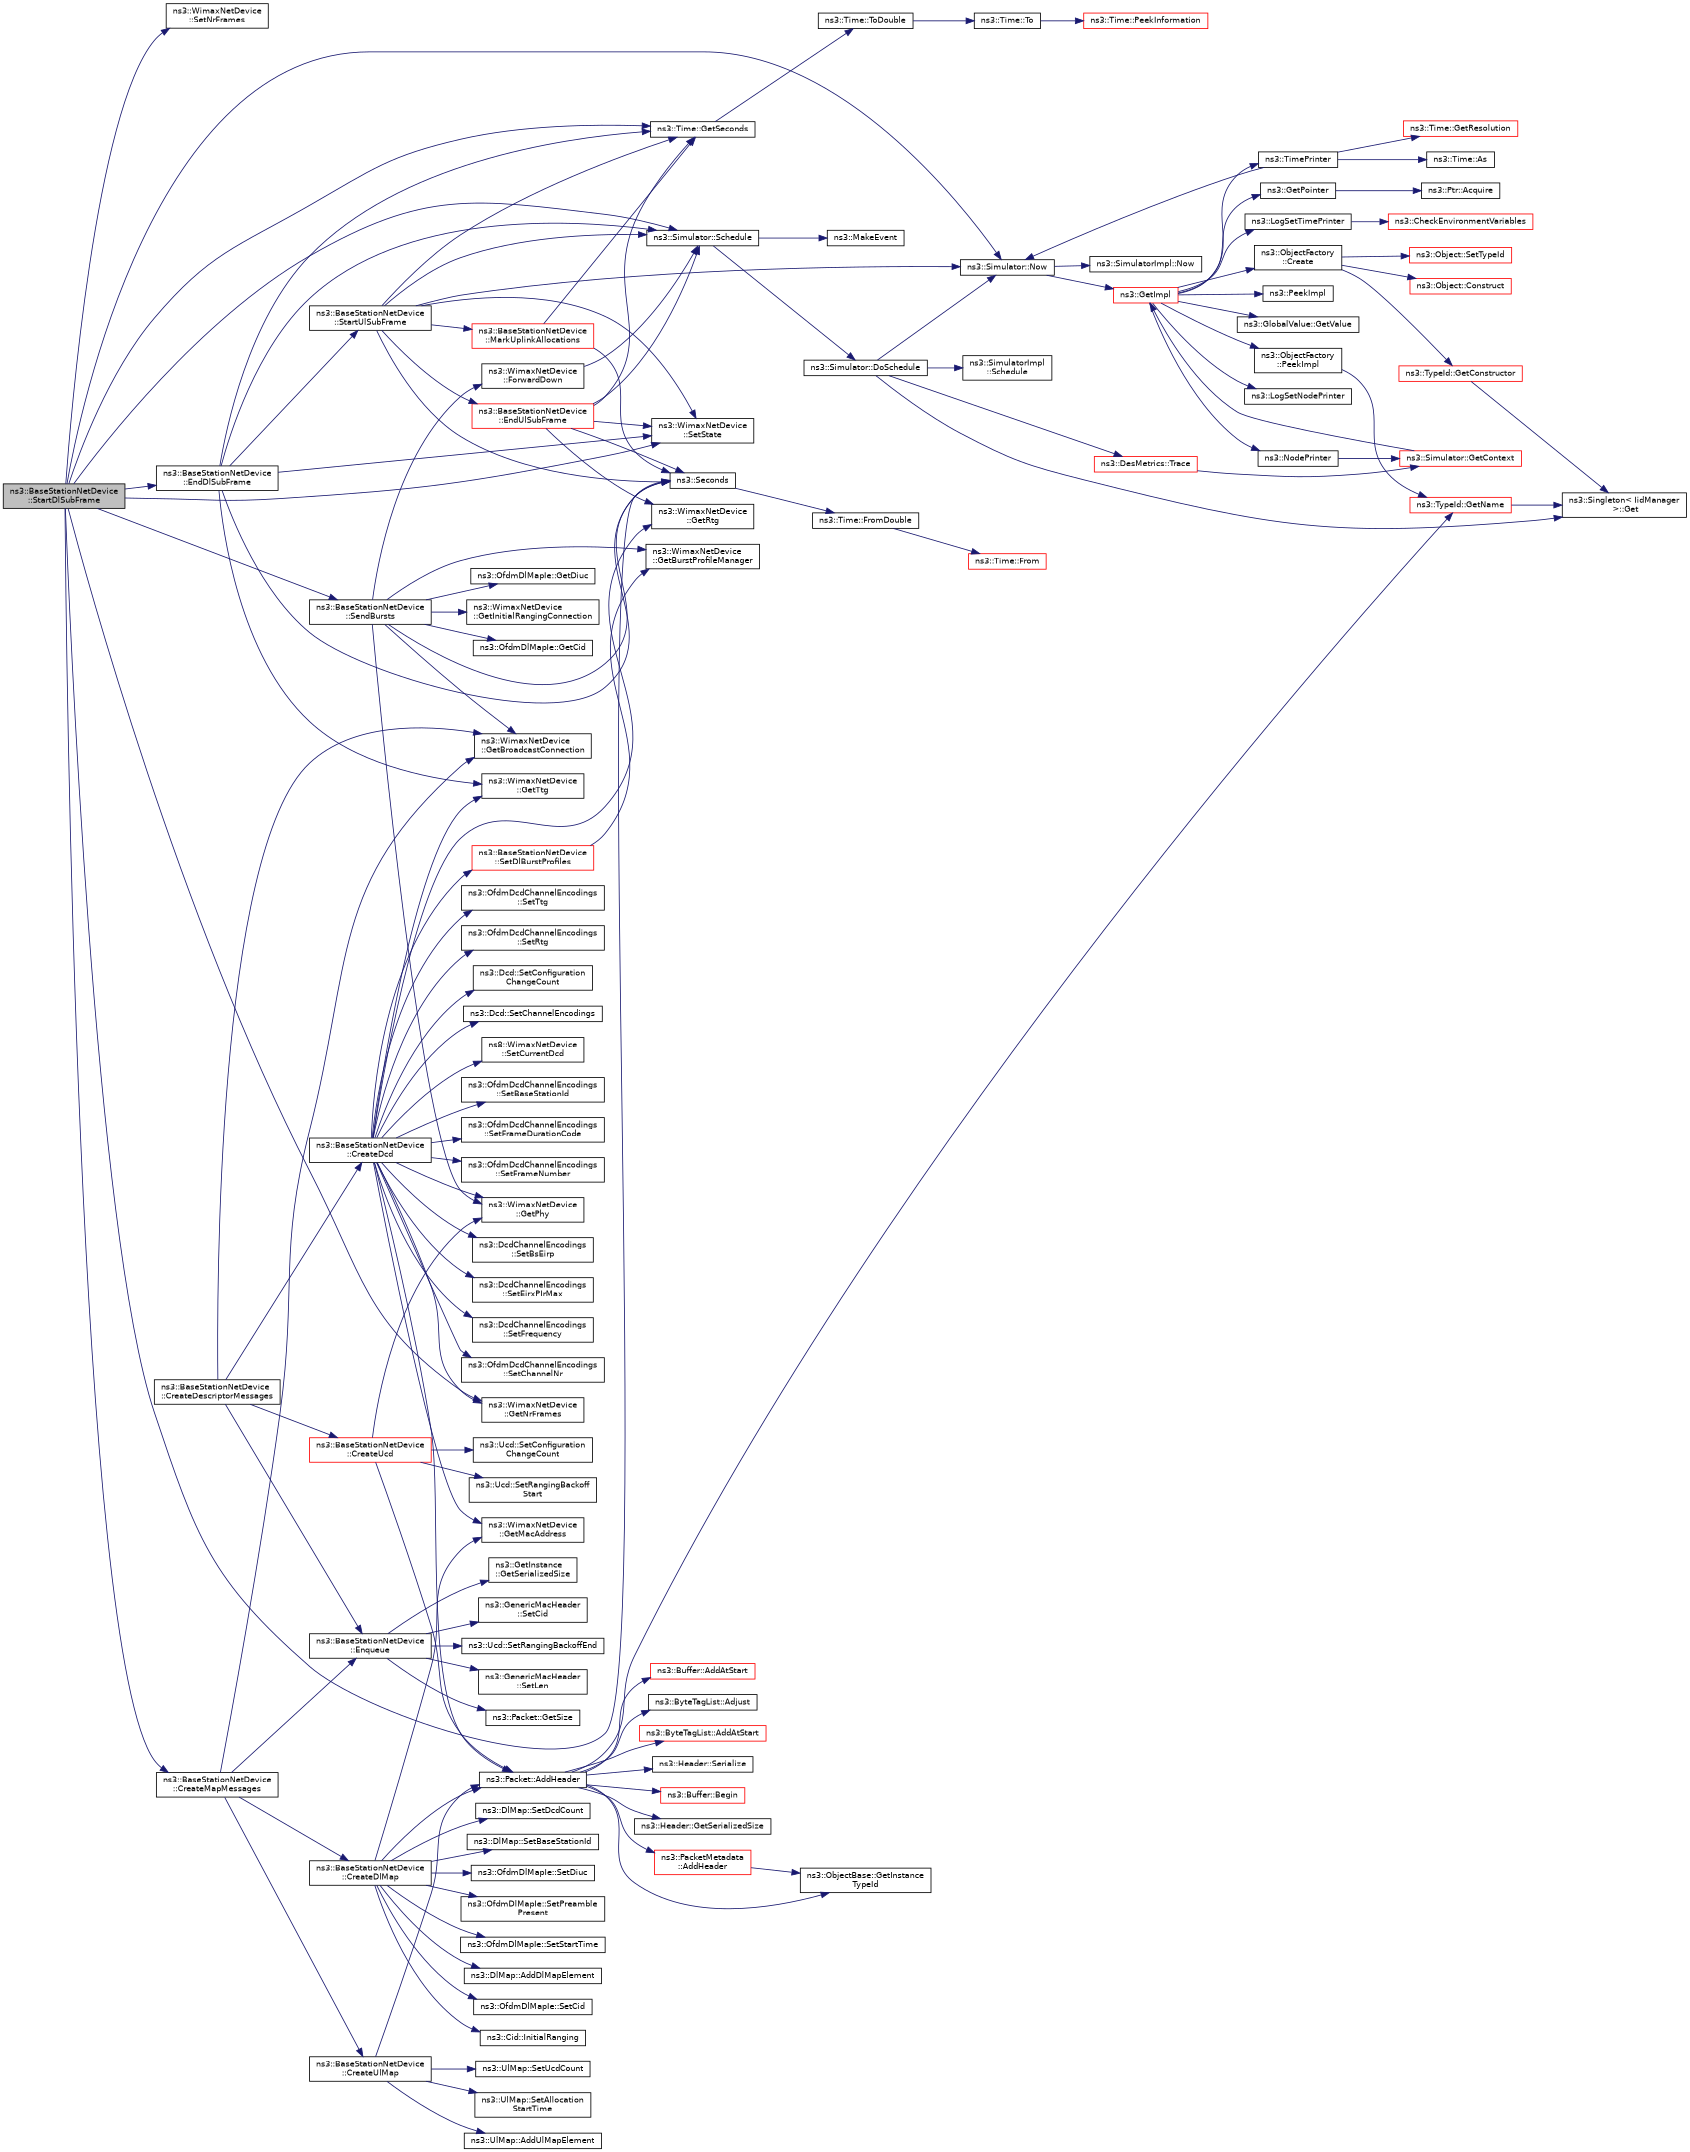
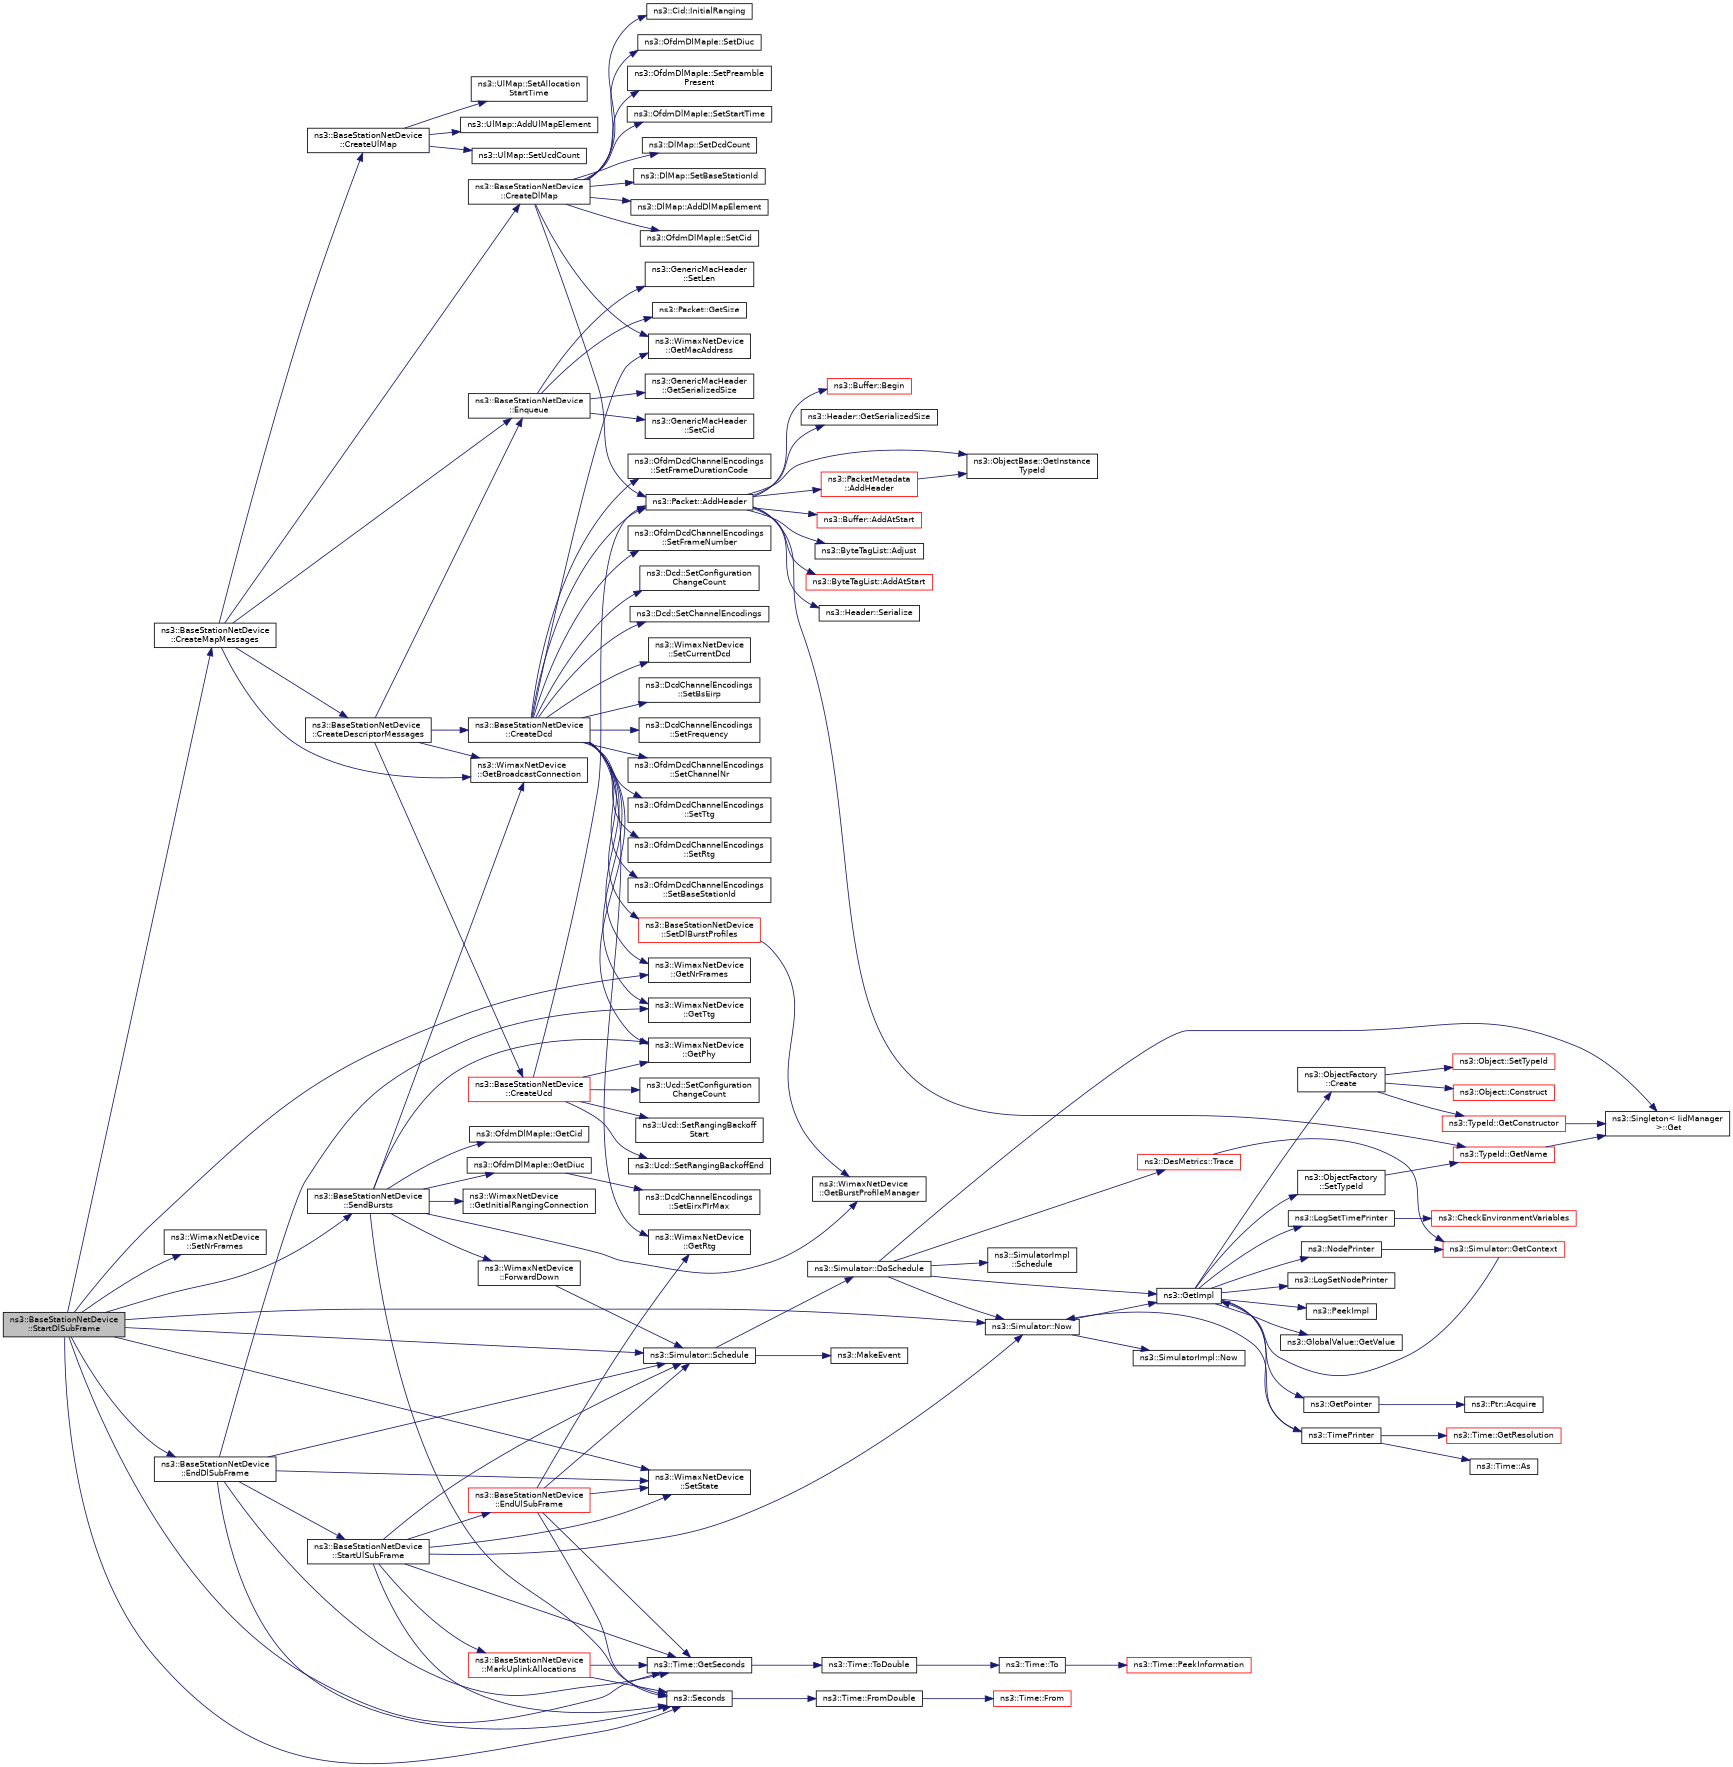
node "ns3::GetImpl": color red -> black
node "ns3::ObjectFactory ::PeekImpl": label "ns3::ObjectFactory ::PeekImpl" -> "ns3::ObjectFactory ::SetTypeId"
edge "ns3::BaseStationNetDevice ::CreateMapMessages" -> "ns3::BaseStationNetDevice ::CreateDescriptorMessages": added
node "ns8::WimaxNetDevice ::SetCurrentDcd": label "ns8::WimaxNetDevice ::SetCurrentDcd" -> "ns3::WimaxNetDevice ::SetCurrentDcd"
edge "ns3::BaseStationNetDevice ::CreateDcd" -> "ns3::DcdChannelEncodings ::SetEirxPIrMax": now "ns3::OfdmDlMapIe::GetDiuc" -> "ns3::DcdChannelEncodings ::SetEirxPIrMax"
edge "ns3::Simulator::DoSchedule" -> "ns3::GetImpl": added
node "ns3::GetInstance ::GetSerializedSize": label "ns3::GetInstance ::GetSerializedSize" -> "ns3::GenericMacHeader ::GetSerializedSize"
edge "ns3::BaseStationNetDevice ::Enqueue" -> "ns3::Ucd::SetRangingBackoffEnd": now "ns3::BaseStationNetDevice ::CreateUcd" -> "ns3::Ucd::SetRangingBackoffEnd"
edge "ns3::BaseStationNetDevice ::CreateUlMap" -> "ns3::Packet::AddHeader": removed
